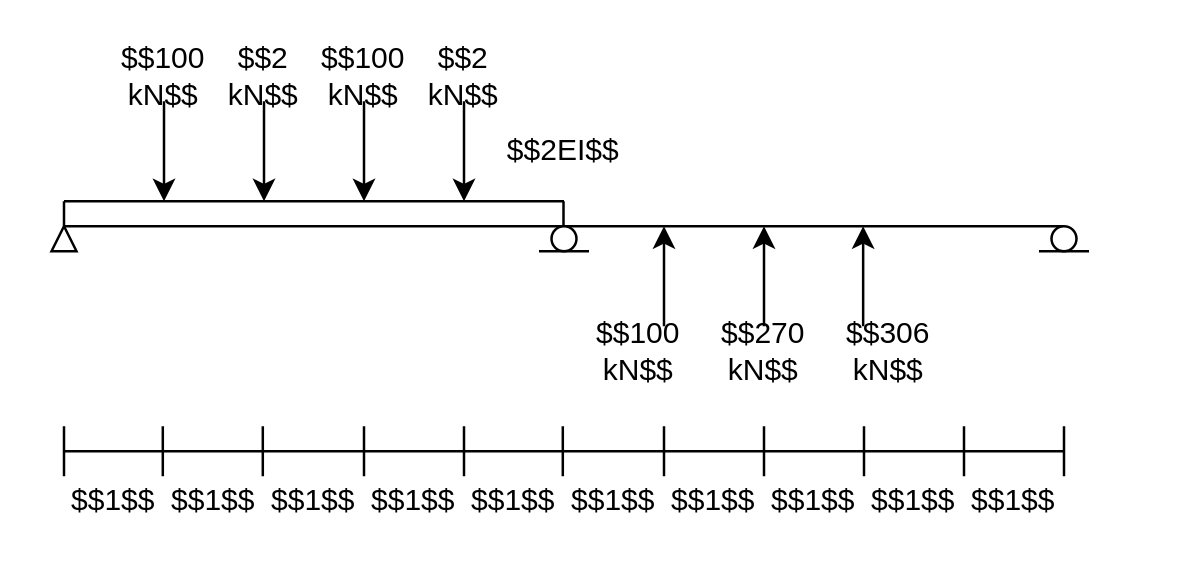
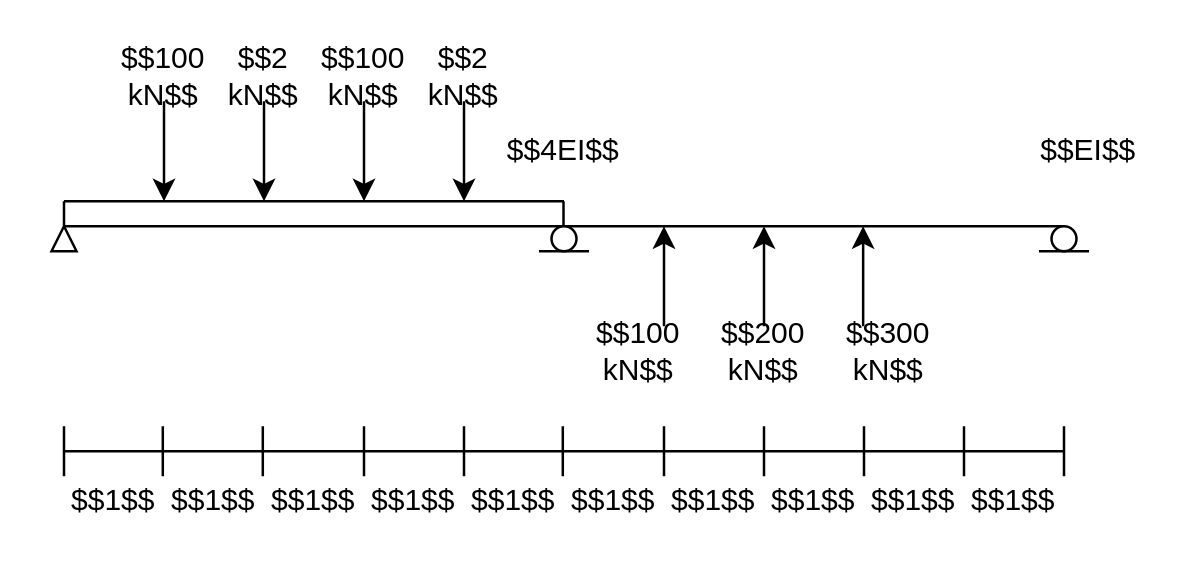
node "$$2EI$$": label "$$2EI$$" -> "$$4EI$$"
node "$$EI$$": added
node "$$270 kN$$": label "$$270 kN$$" -> "$$200 kN$$"
node "$$306 kN$$": label "$$306 kN$$" -> "$$300 kN$$"
